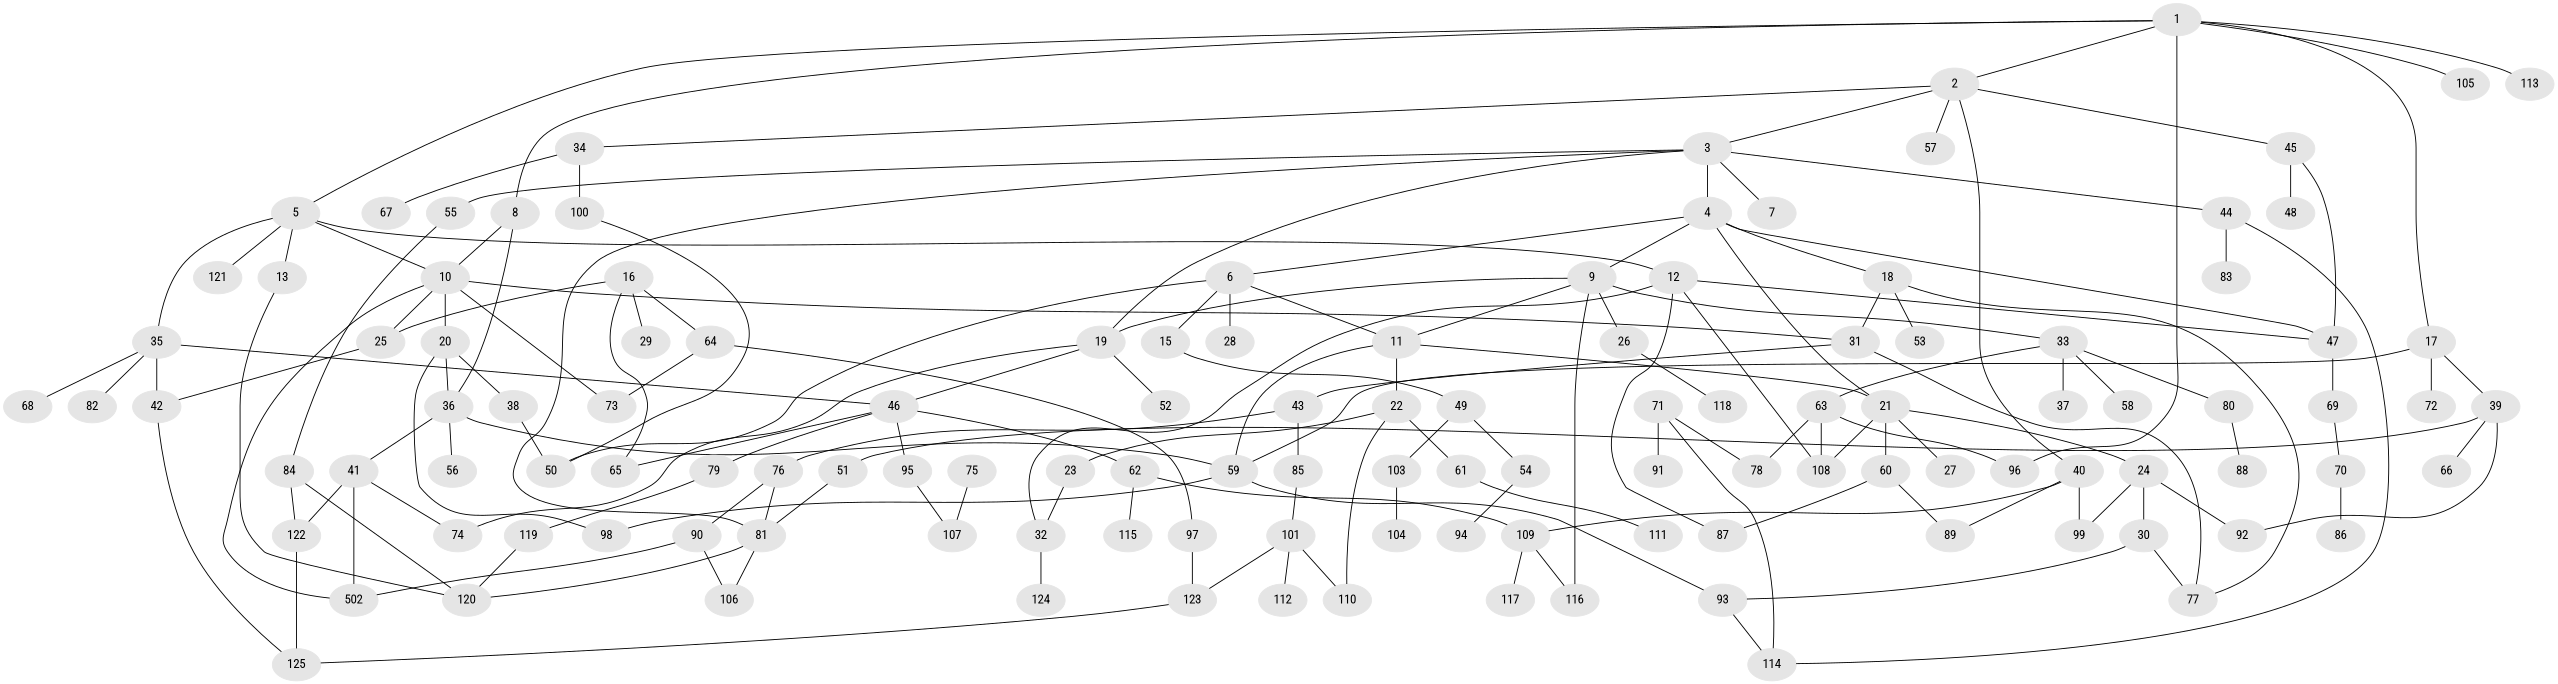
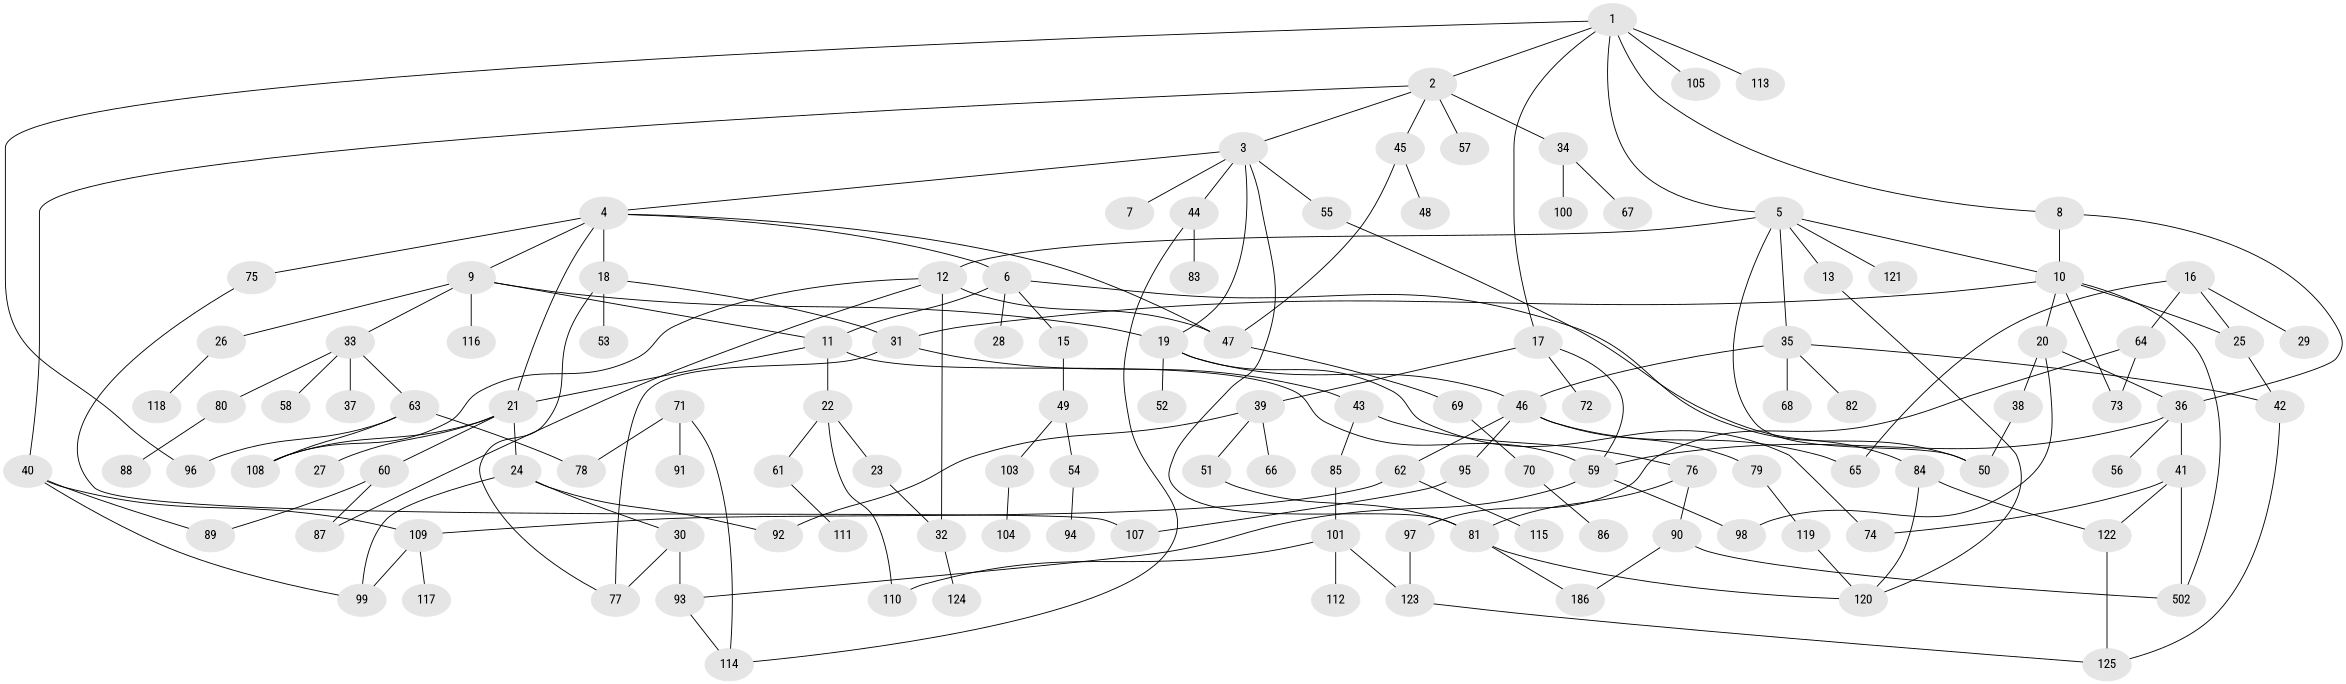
edge "4" -- "75": added
edge "100" -- "50": now "5" -- "50"
edge "109" -- "116": now "109" -- "99"
node "106": label "106" -> "186"
